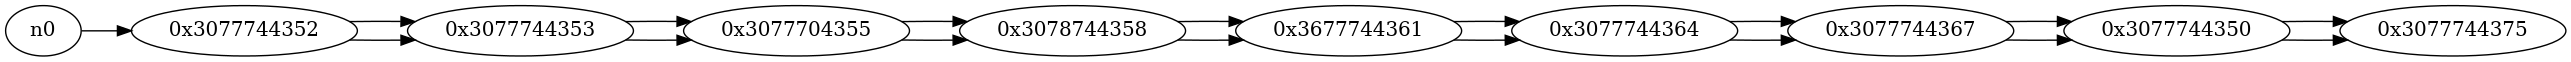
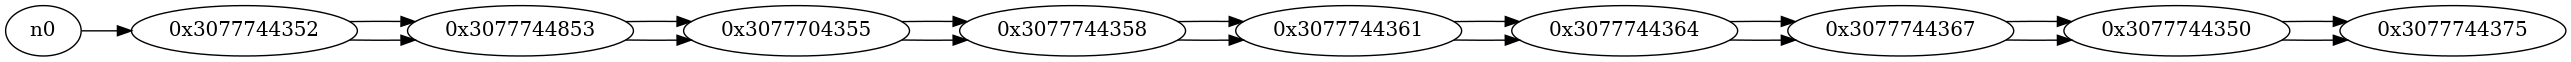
node "0x3077744353": label "0x3077744353" -> "0x3077744853"
node "0x3078744358": label "0x3078744358" -> "0x3077744358"
node "0x3677744361": label "0x3677744361" -> "0x3077744361"
